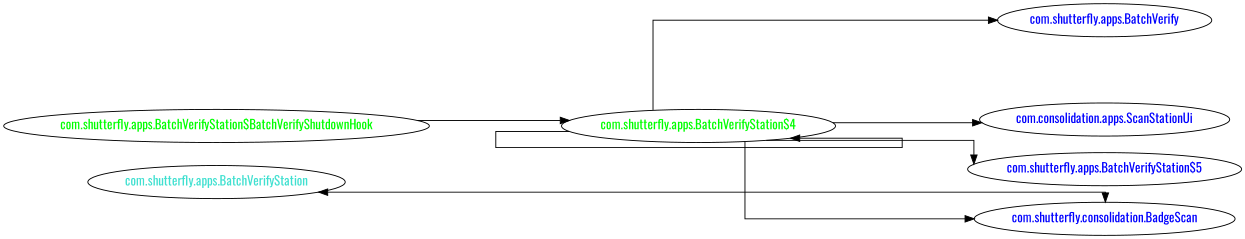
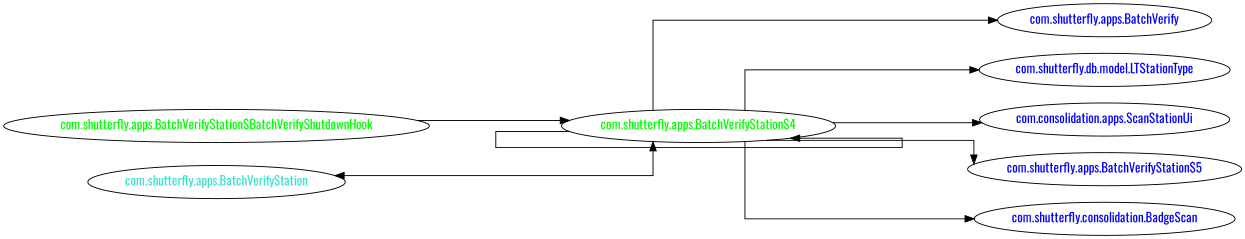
node "com.shutterfly.db.model.LTStationType": added
edge "com.shutterfly.apps.BatchVerifyStation" -- "com.shutterfly.consolidation.BadgeScan": now "com.shutterfly.apps.BatchVerifyStation" -- "com.shutterfly.apps.BatchVerifyStation$4"
